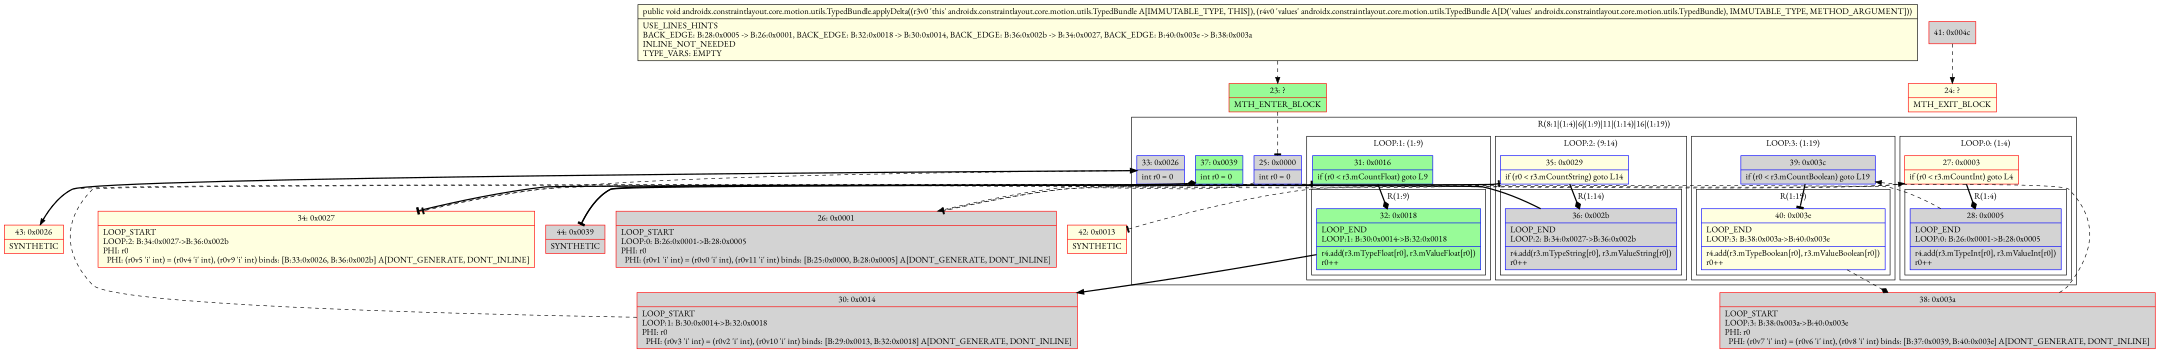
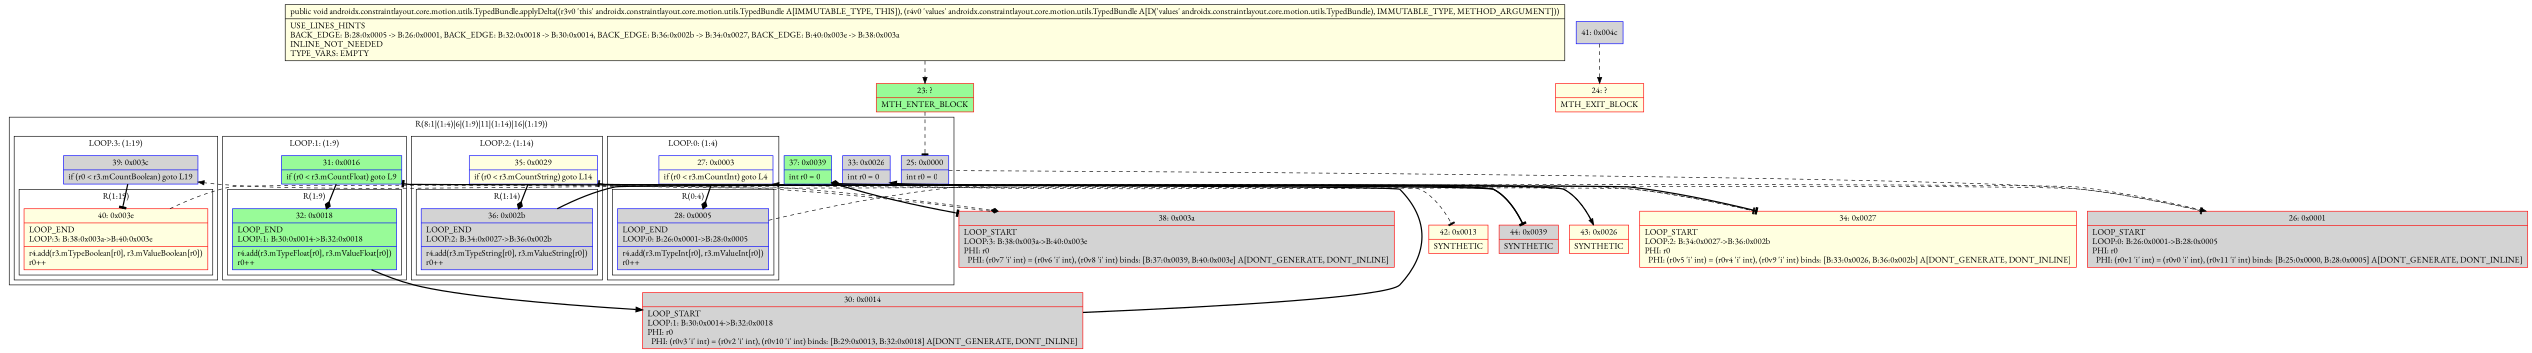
node "41: 0x004c": color red -> blue
cluster "LOOP:2: (9:14)": label "LOOP:2: (9:14)" -> "LOOP:2: (1:14)"
node "27: 0x0003": color red -> blue
cluster "R(1:4)": label "R(1:4)" -> "R(0:4)"
edge "37: 0x0039" -> "38: 0x003a": added
edge "30: 0x0014" -> "31: 0x0016": style dashed -> bold
node "40: 0x003e": color blue -> red
